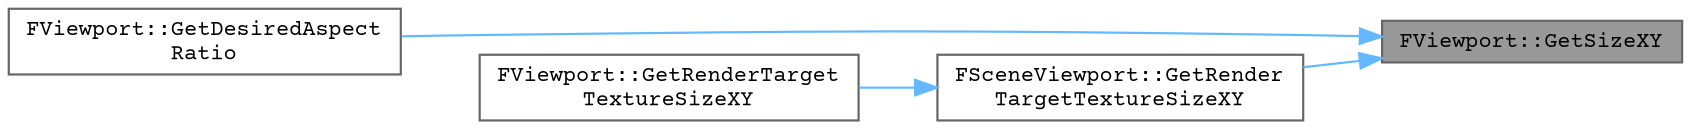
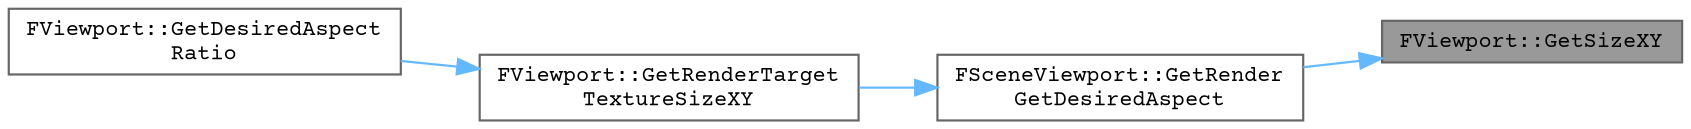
edge "FViewport::GetDesiredAspect Ratio" -> "FViewport::GetSizeXY": now "FViewport::GetDesiredAspect Ratio" -> "FViewport::GetRenderTarget TextureSizeXY"
node "FSceneViewport::GetRender TargetTextureSizeXY": label "FSceneViewport::GetRender TargetTextureSizeXY" -> "FSceneViewport::GetRender GetDesiredAspect"
